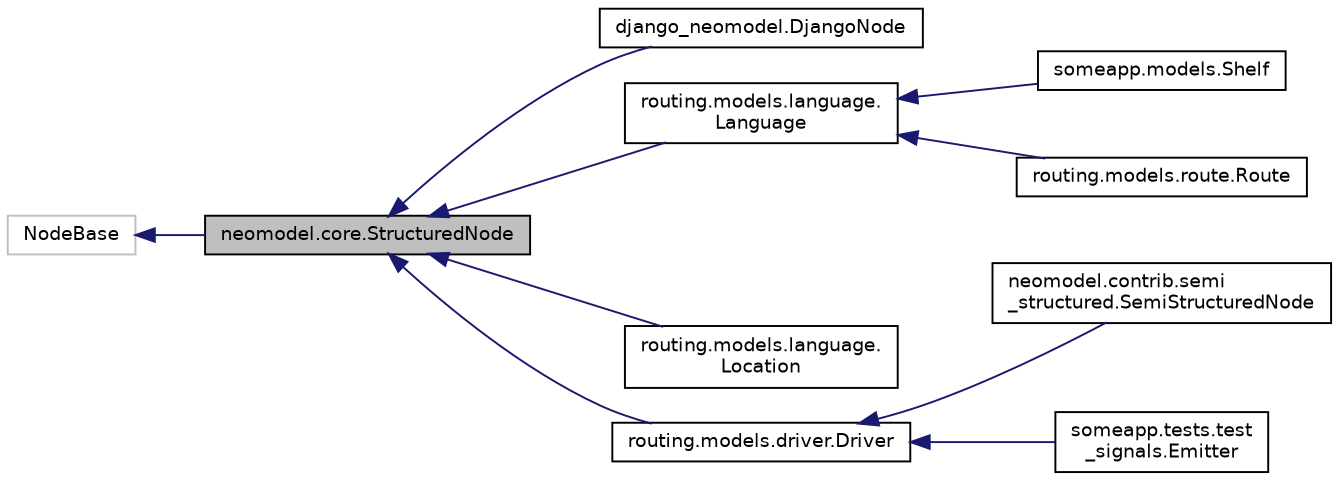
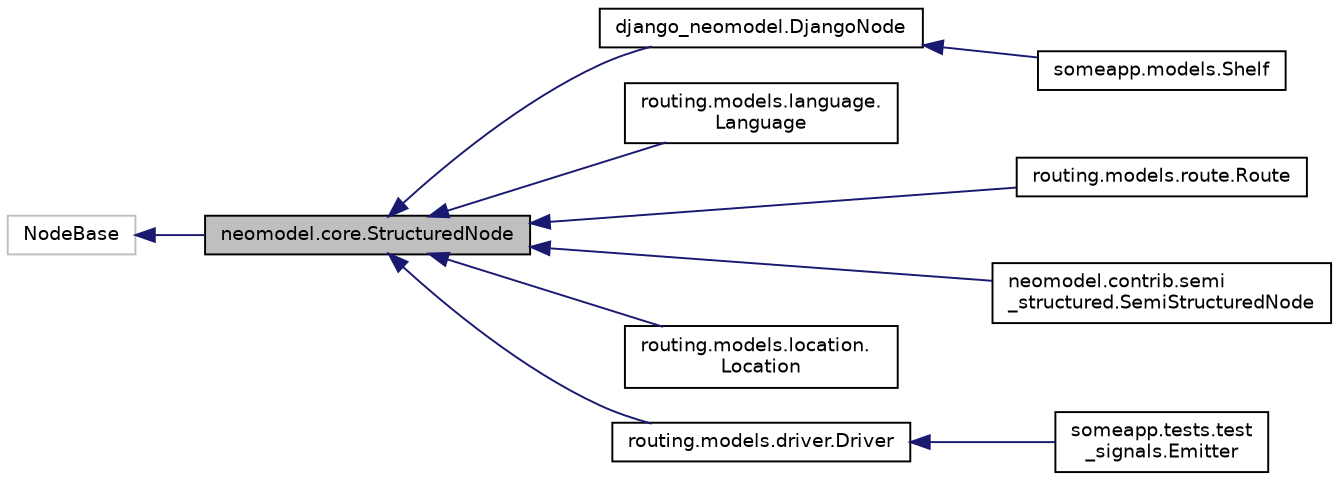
edge "someapp.models.Shelf" -> "routing.models.language. Language": now "someapp.models.Shelf" -> "django_neomodel.DjangoNode"
edge "routing.models.route.Route" -> "routing.models.language. Language": now "routing.models.route.Route" -> "neomodel.core.StructuredNode"
node "routing.models.language. Location": label "routing.models.language. Location" -> "routing.models.location. Location"
edge "neomodel.contrib.semi _structured.SemiStructuredNode" -> "routing.models.driver.Driver": now "neomodel.contrib.semi _structured.SemiStructuredNode" -> "neomodel.core.StructuredNode"
